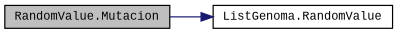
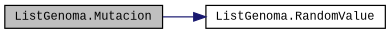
node "RandomValue.Mutacion": label "RandomValue.Mutacion" -> "ListGenoma.Mutacion"
